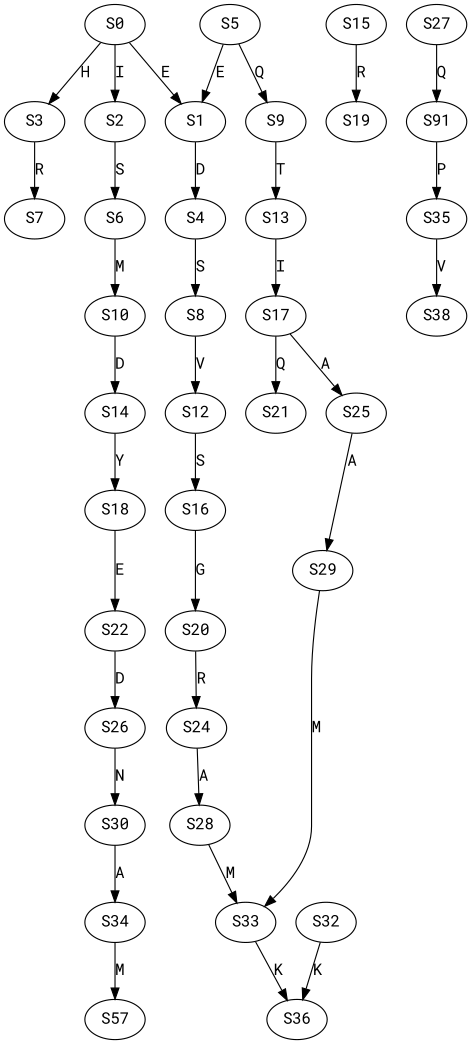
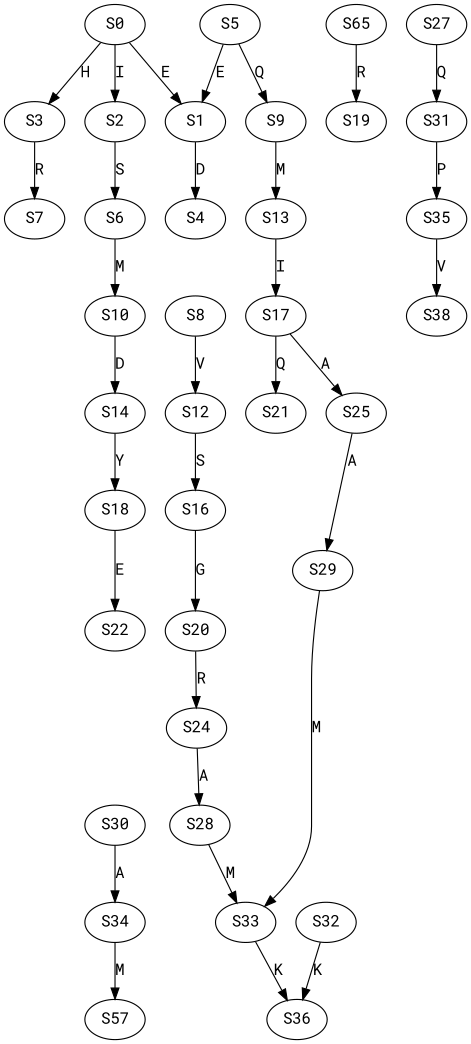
node "S15": label "S15" -> "S65"
node "S91": label "S91" -> "S31"
edge "S9" -> "S13": label "T" -> "M"
edge "S4" -> "S8": removed, label "S"
node "S26": removed
